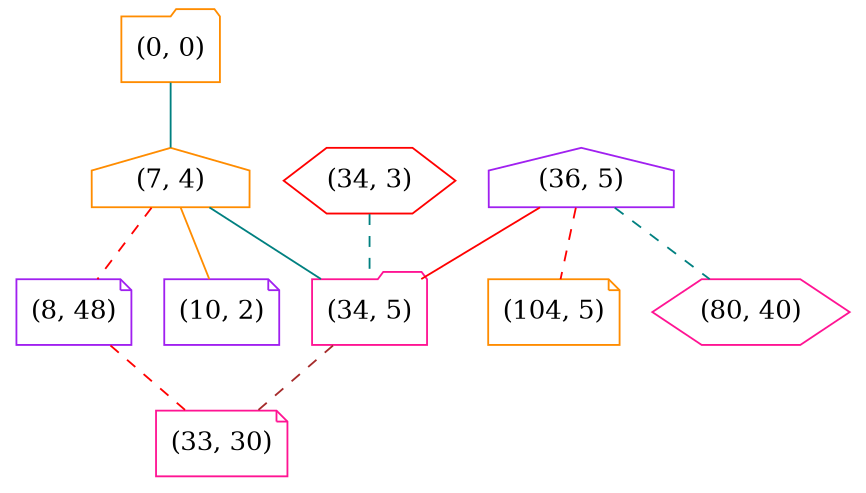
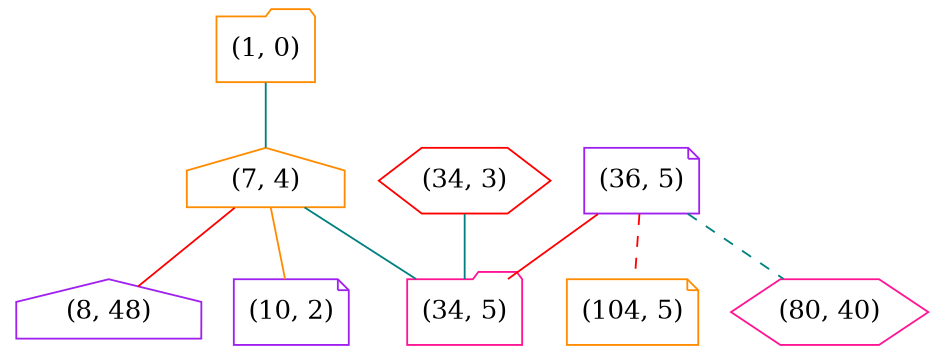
node "(0, 0)": label "(0, 0)" -> "(1, 0)"
node "(36, 5)": shape house -> note
edge "(7, 4)" -- "(8, 48)": style dashed -> solid
edge "(34, 3)" -- "(34, 5)": style dashed -> solid
node "(8, 48)": shape note -> house
node "(33, 30)": removed
